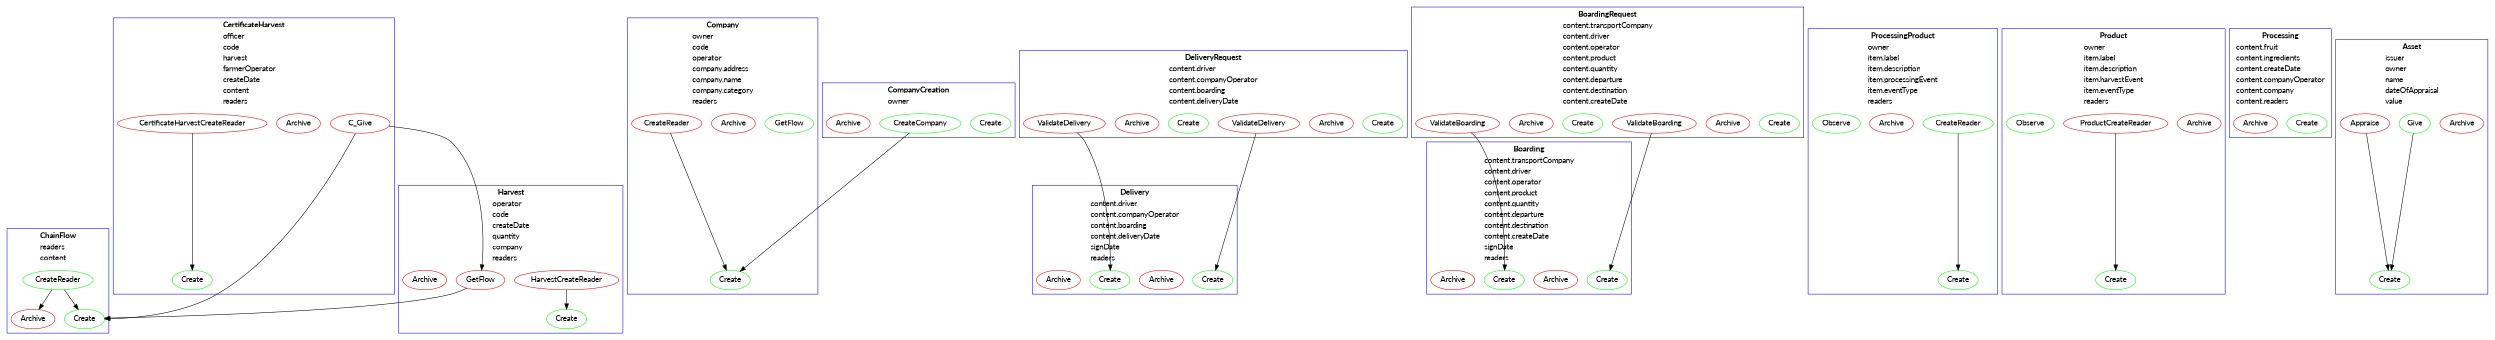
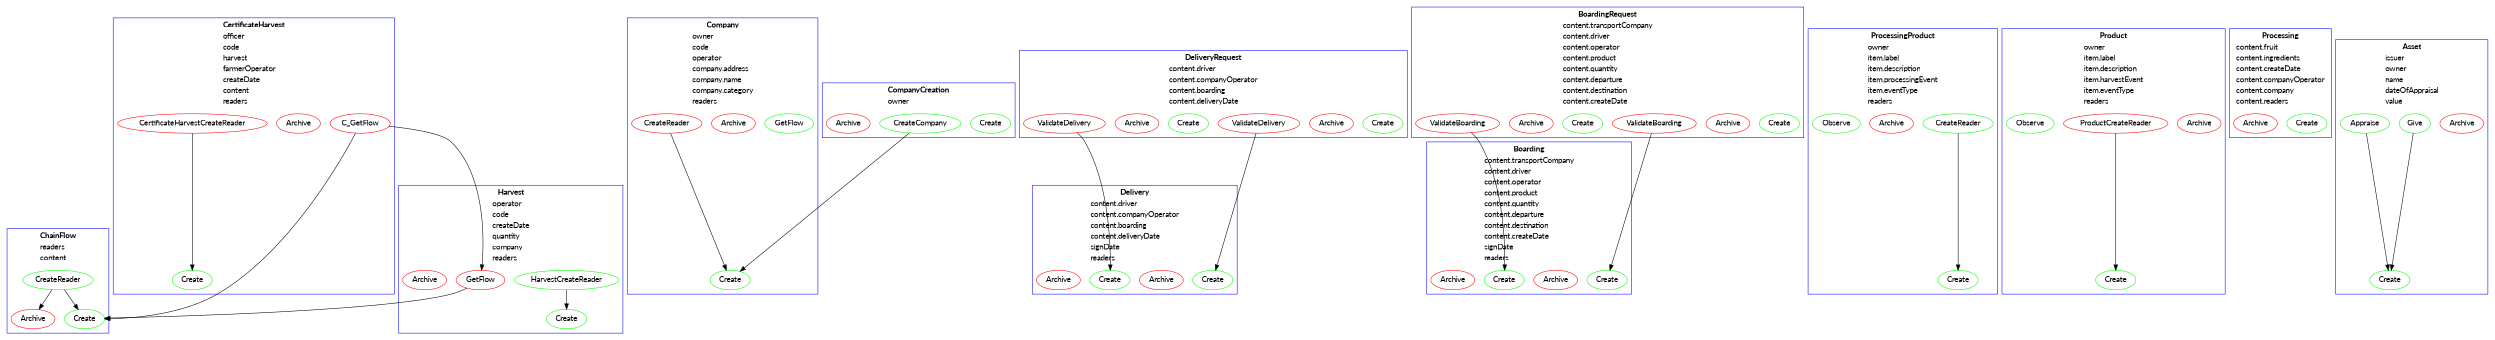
node "C_Give": label "C_Give" -> "C_GetFlow"
node "Appraise": color red -> green
node "HarvestCreateReader": color red -> green
